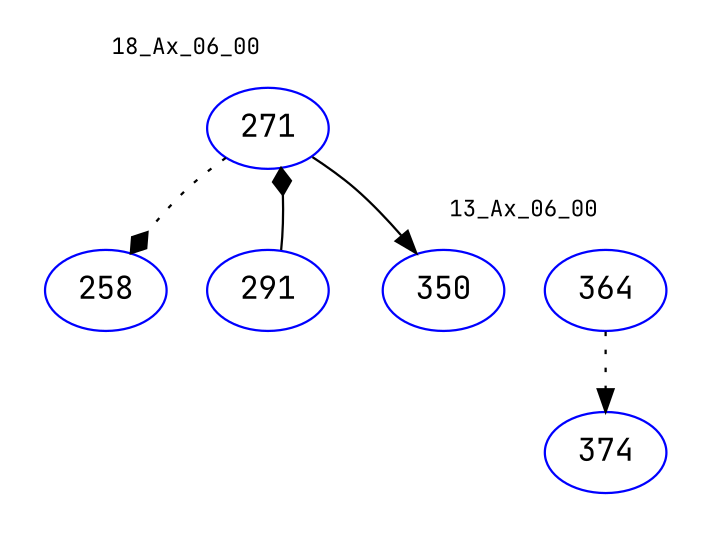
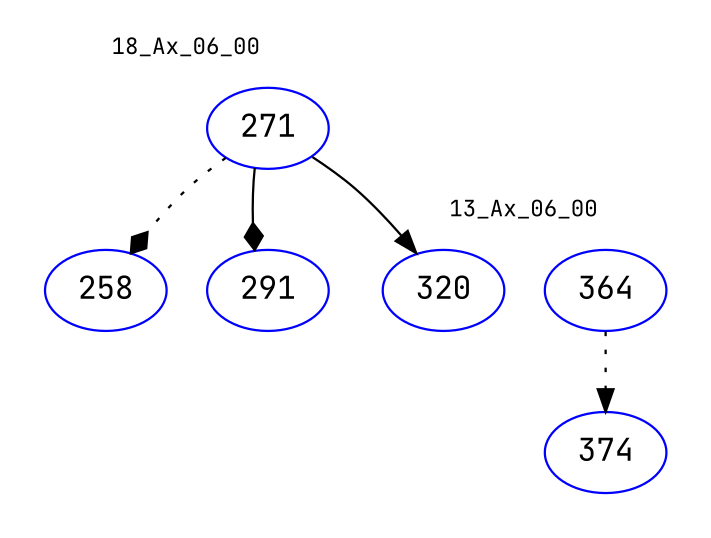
edge "291" -> "271": reversed
node "350": label "350" -> "320"
